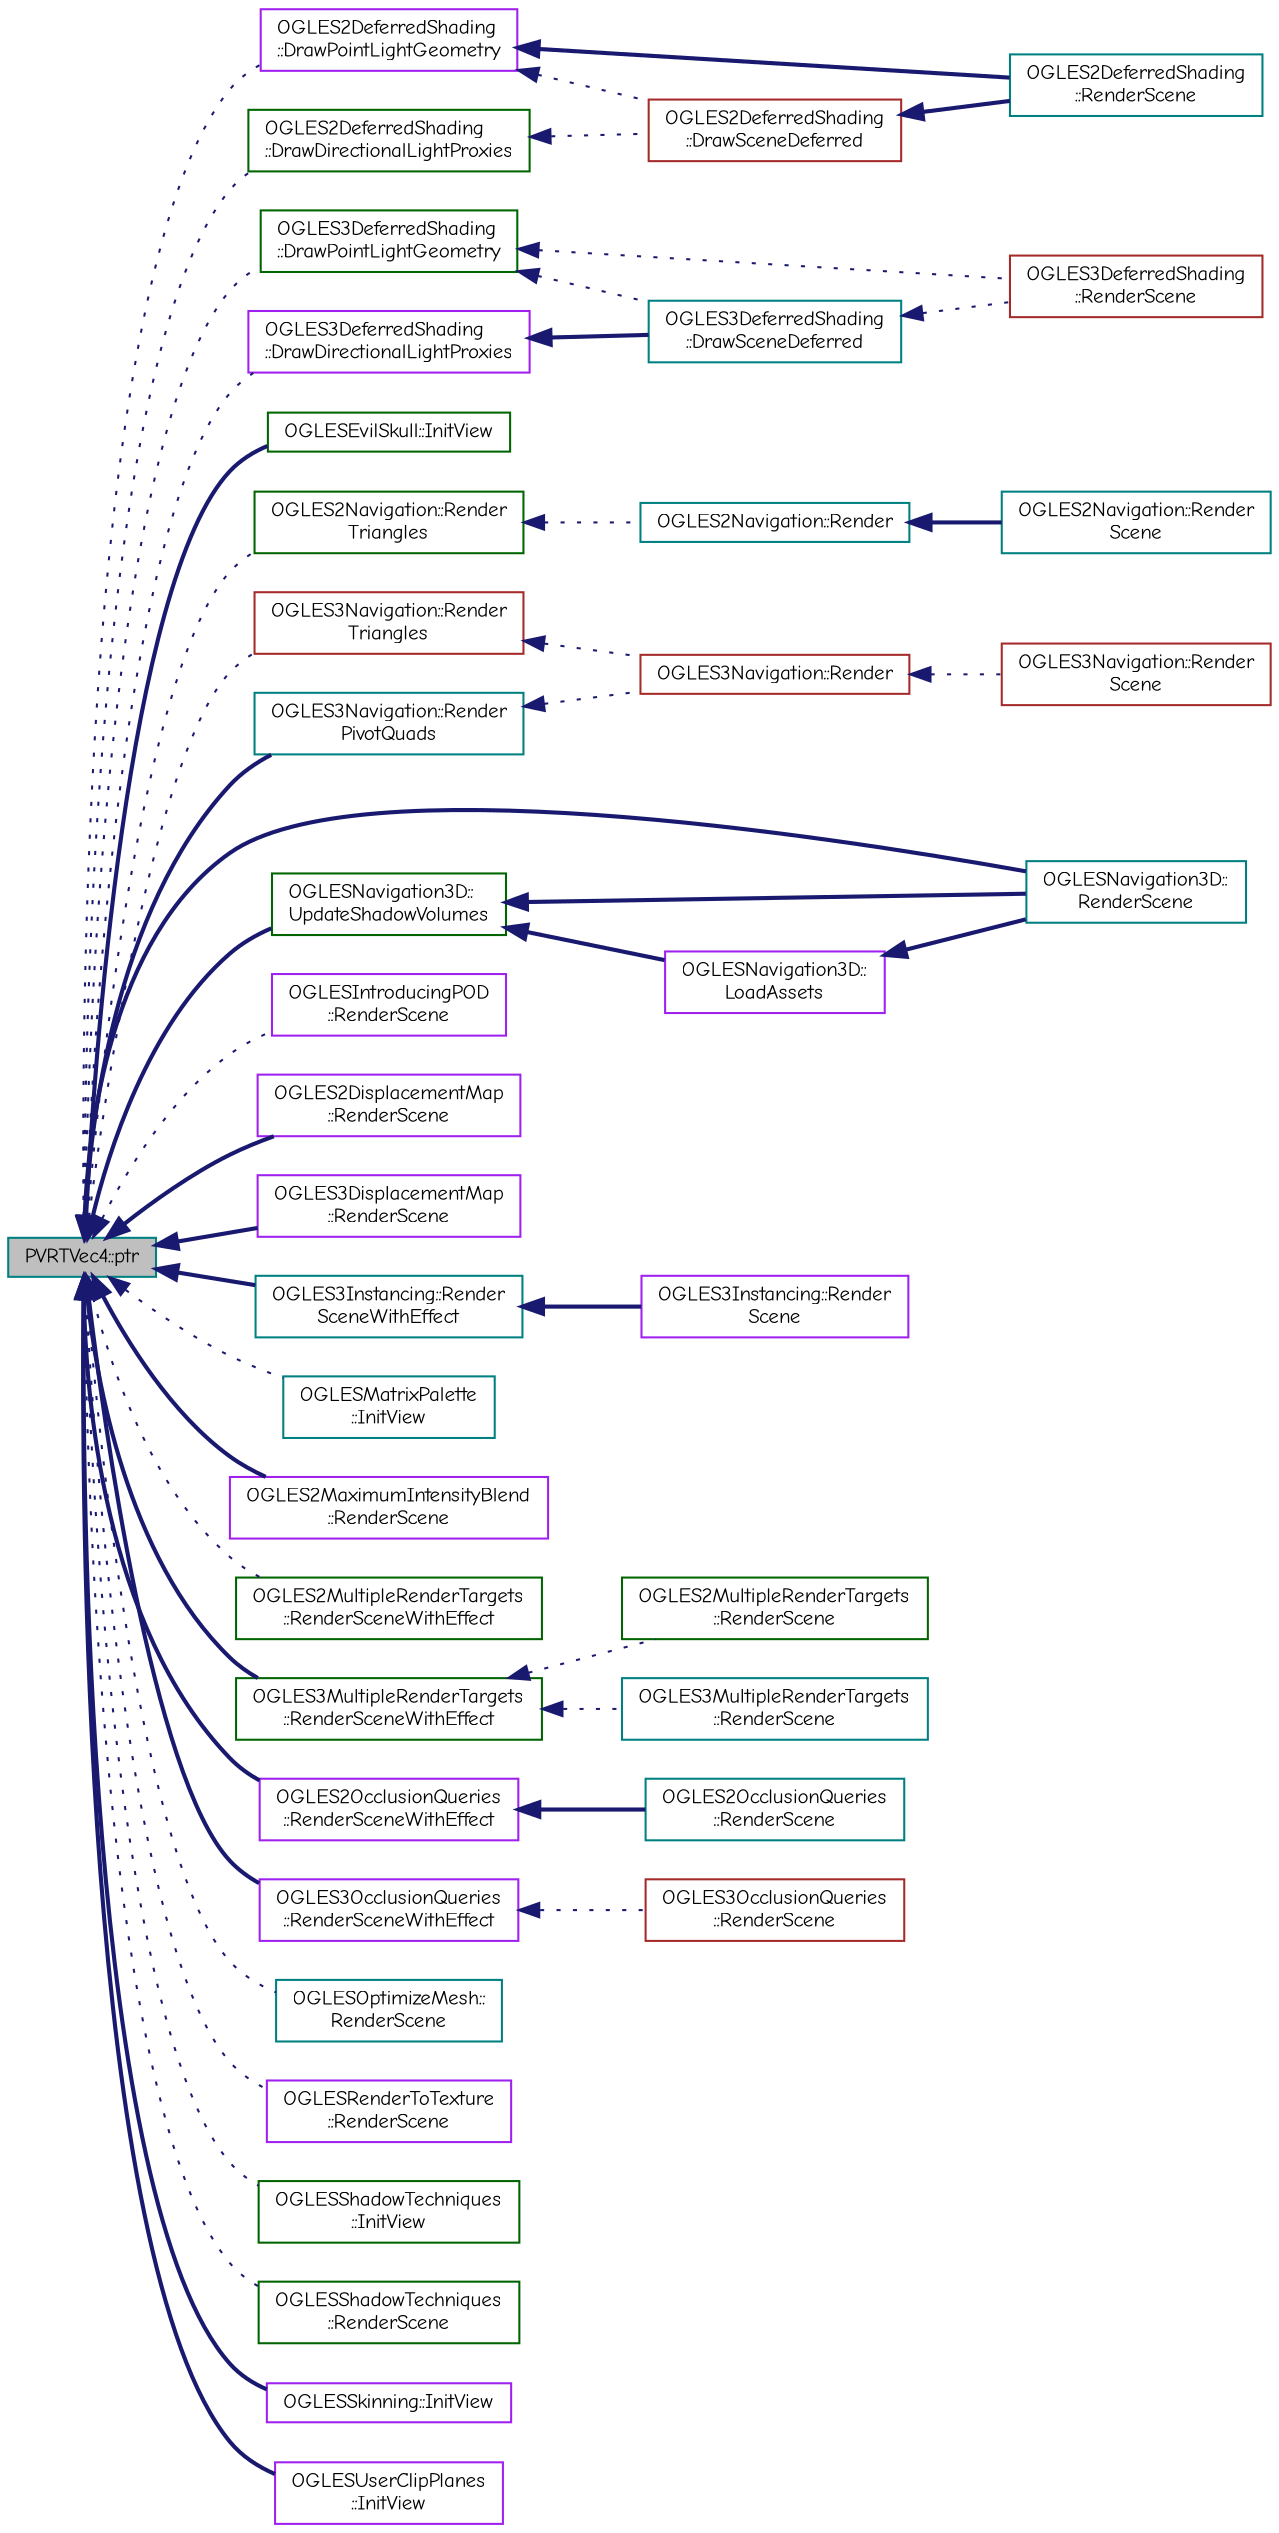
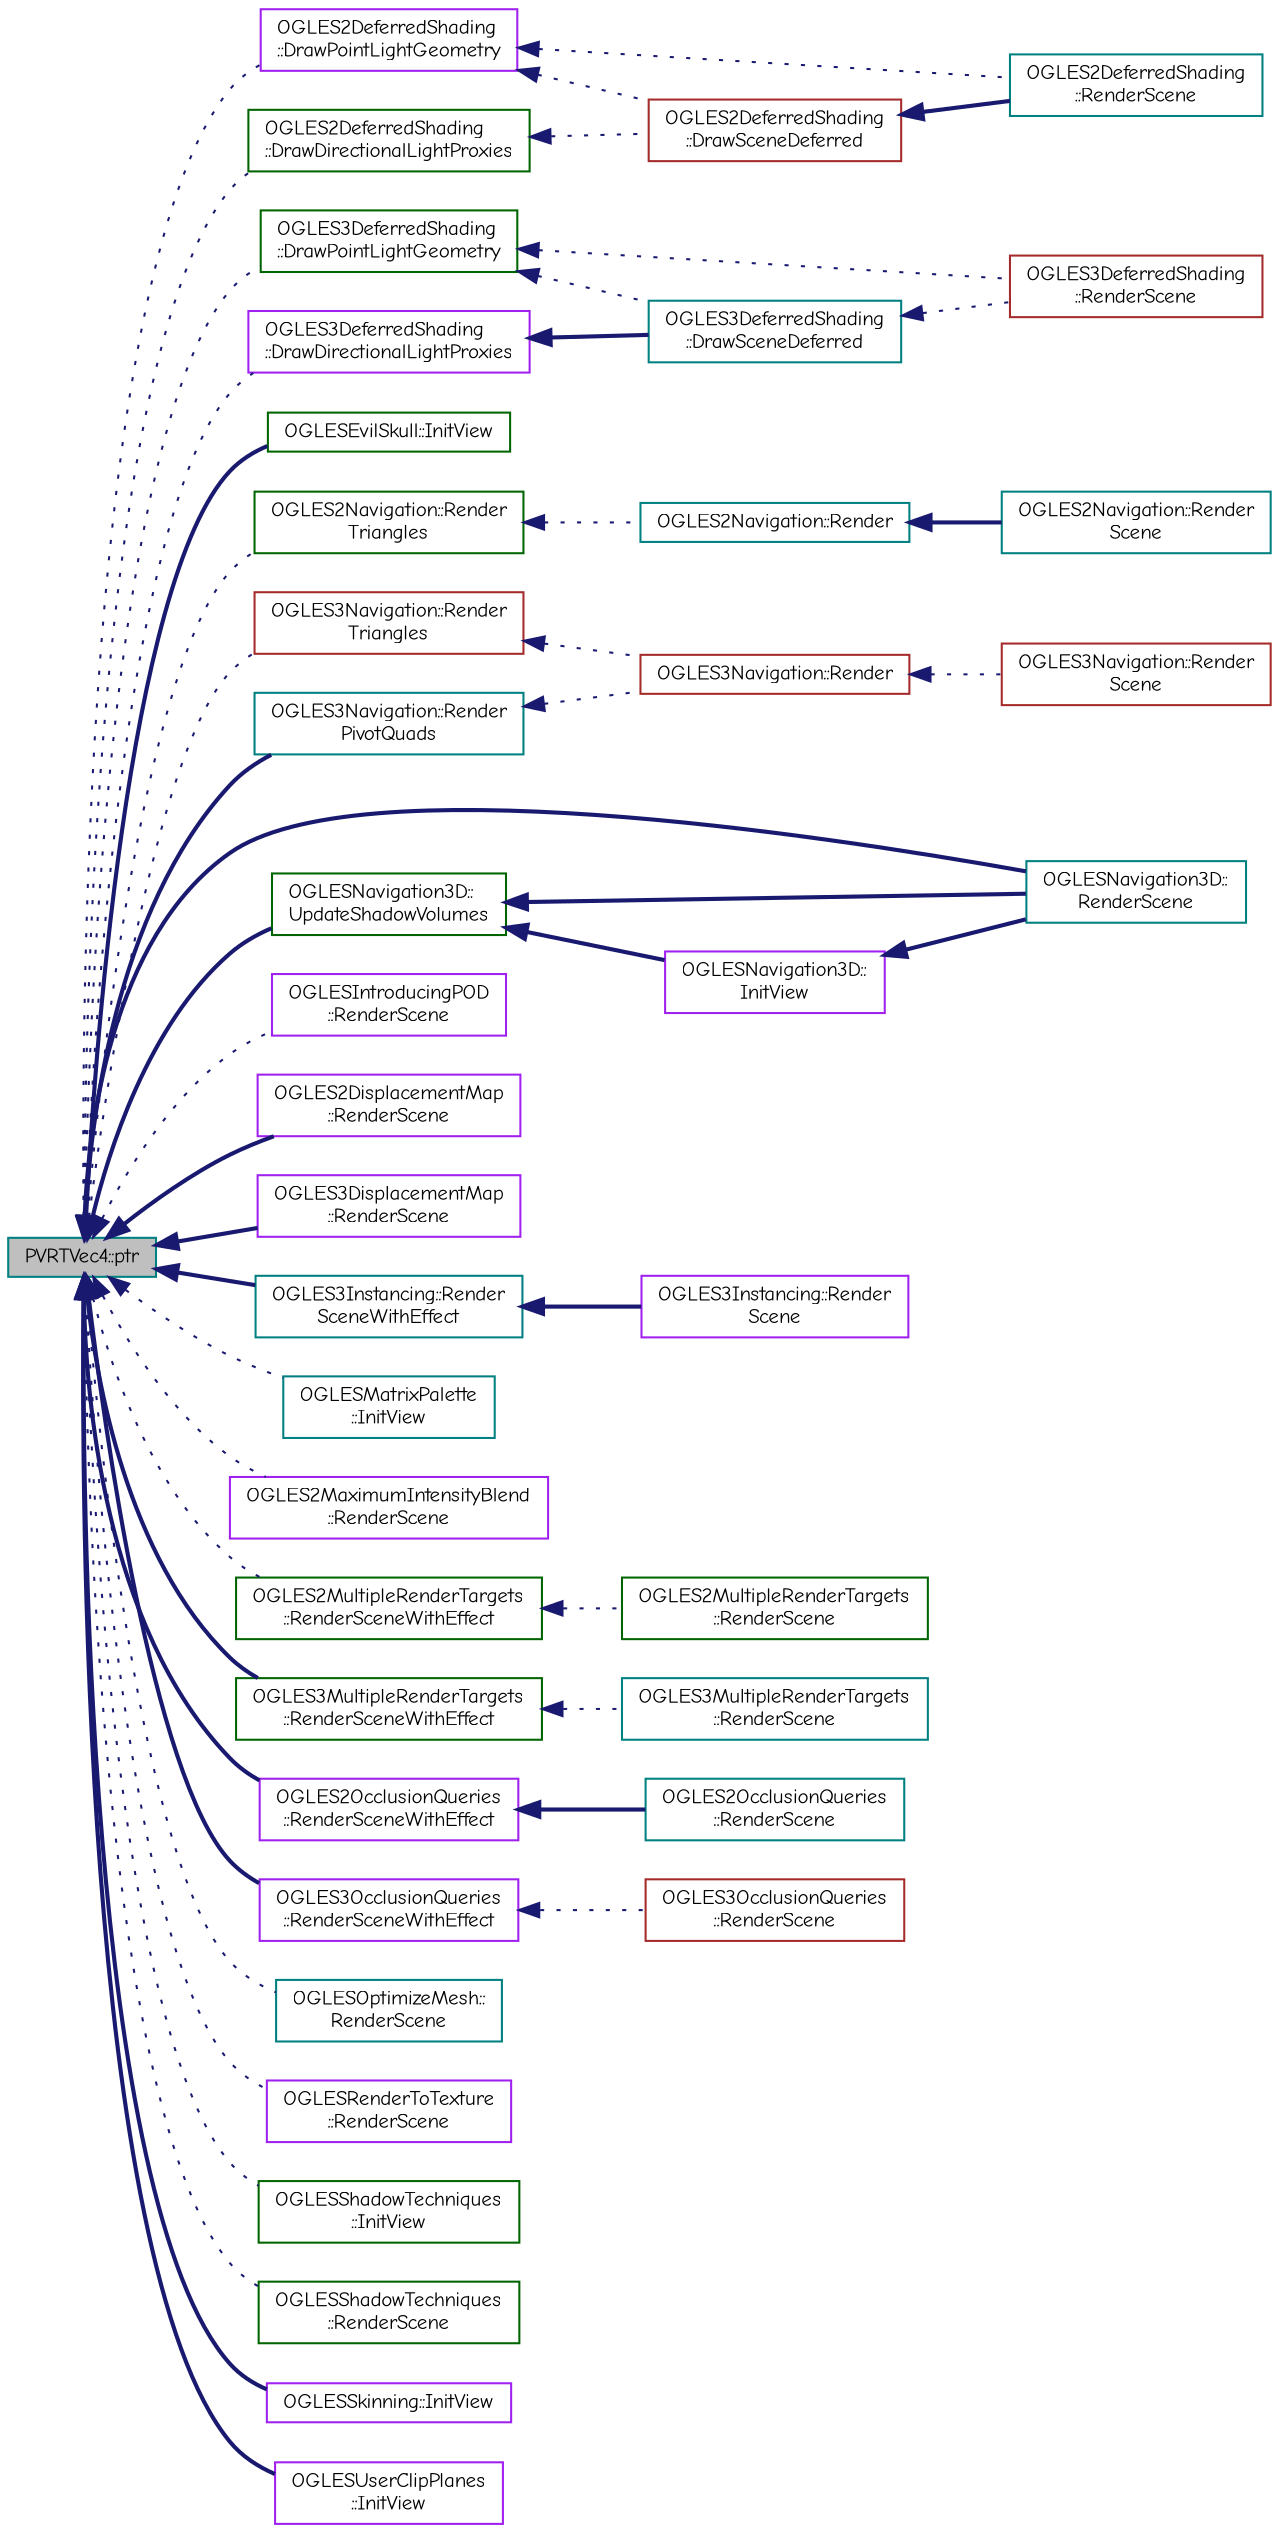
edge "OGLES2DeferredShading ::RenderScene" -> "OGLES2DeferredShading ::DrawPointLightGeometry": style bold -> dotted
node "OGLESNavigation3D:: LoadAssets": label "OGLESNavigation3D:: LoadAssets" -> "OGLESNavigation3D:: InitView"
edge "OGLES2MaximumIntensityBlend ::RenderScene" -> "PVRTVec4::ptr": style bold -> dotted
edge "OGLES2MultipleRenderTargets ::RenderScene" -> "OGLES3MultipleRenderTargets ::RenderSceneWithEffect": now "OGLES2MultipleRenderTargets ::RenderScene" -> "OGLES2MultipleRenderTargets ::RenderSceneWithEffect"
